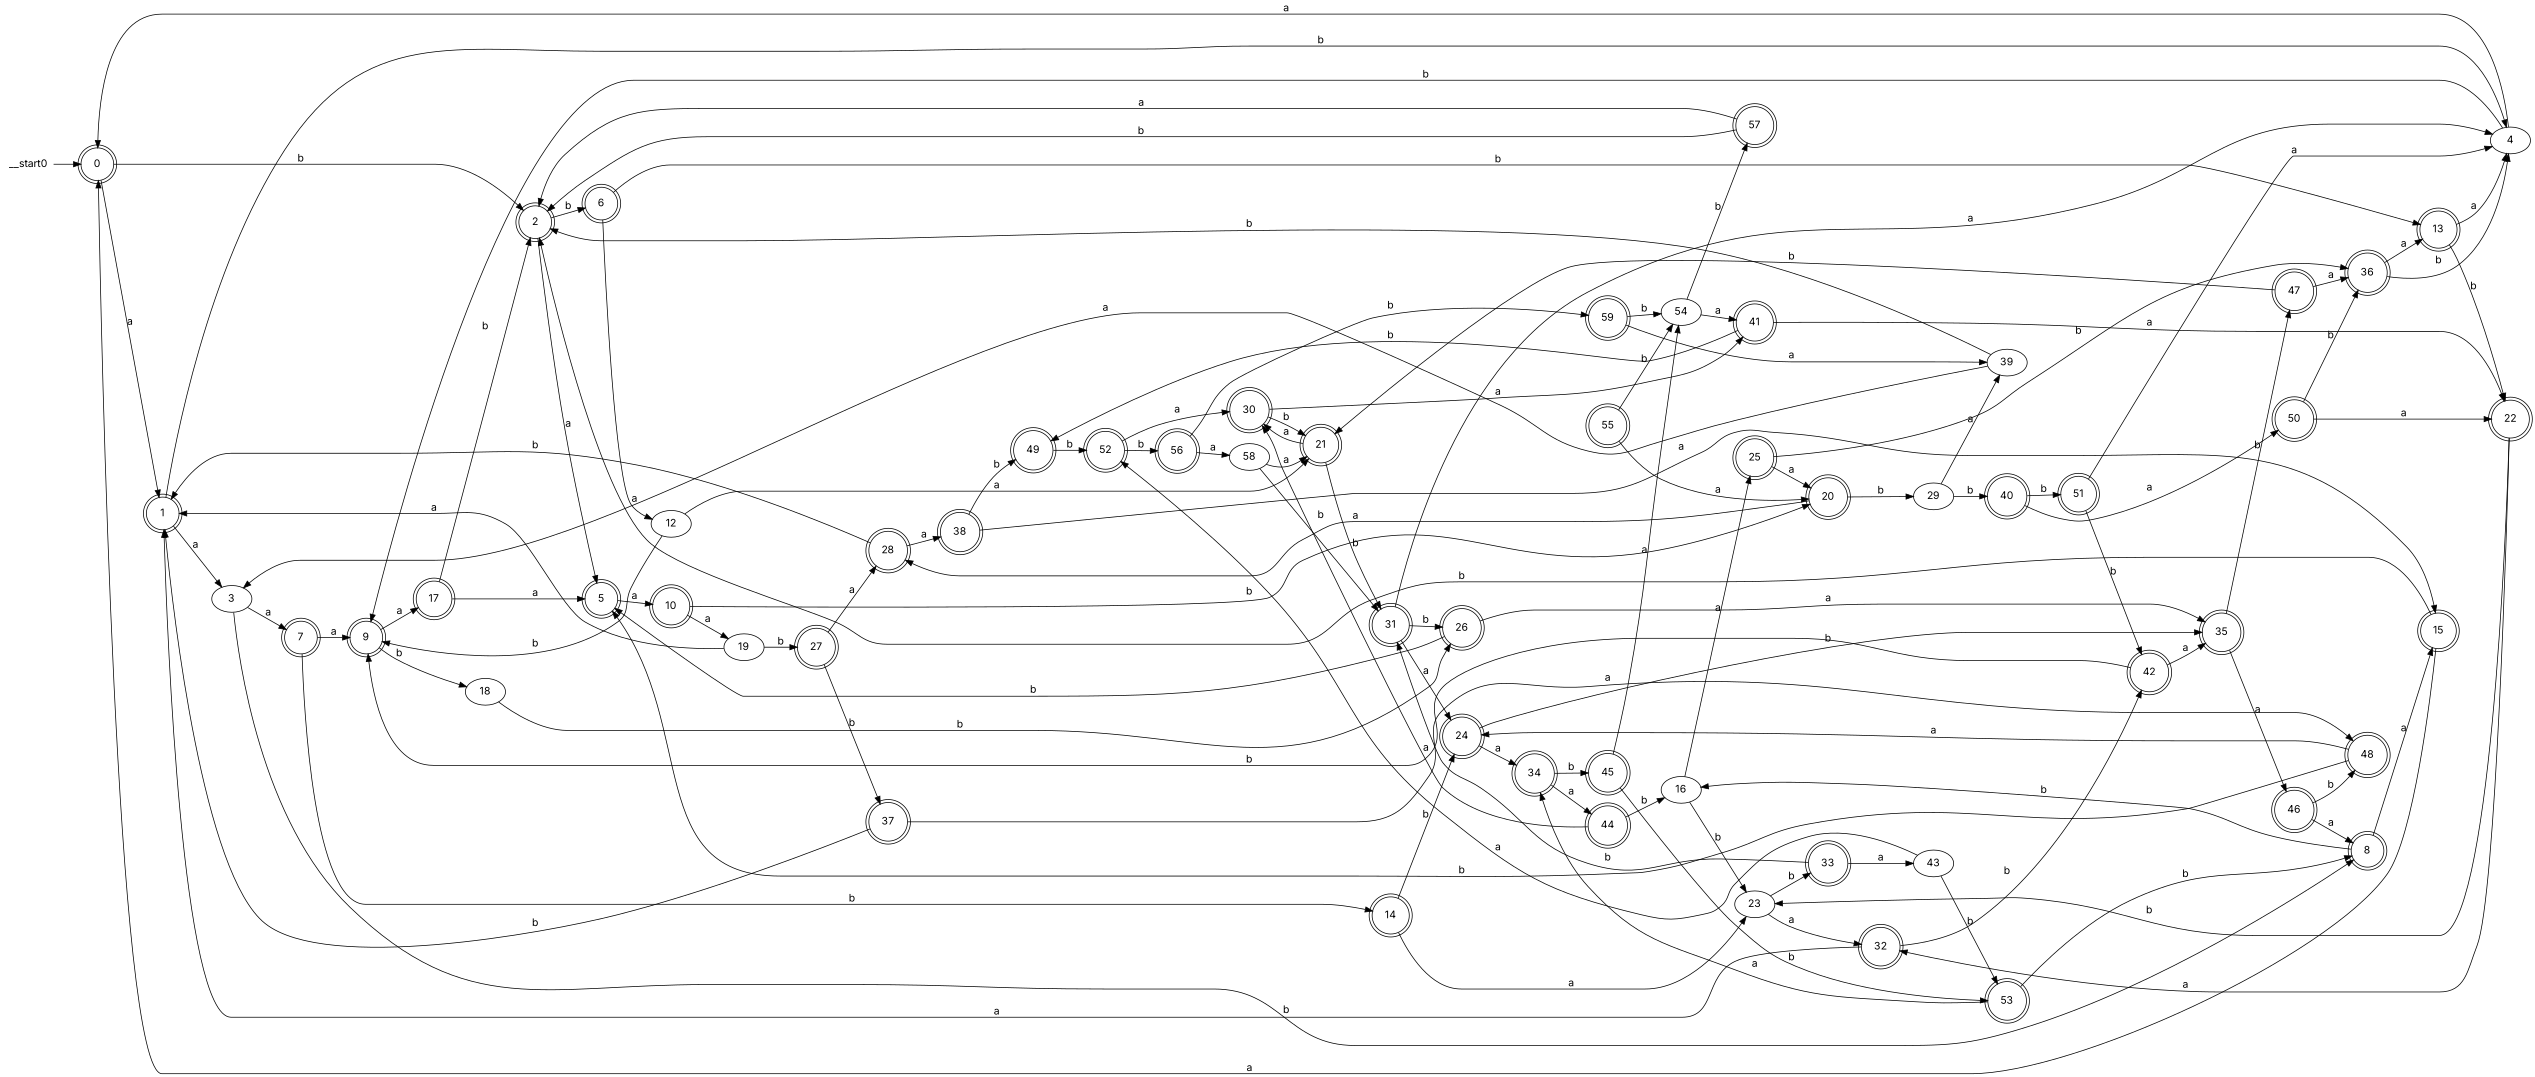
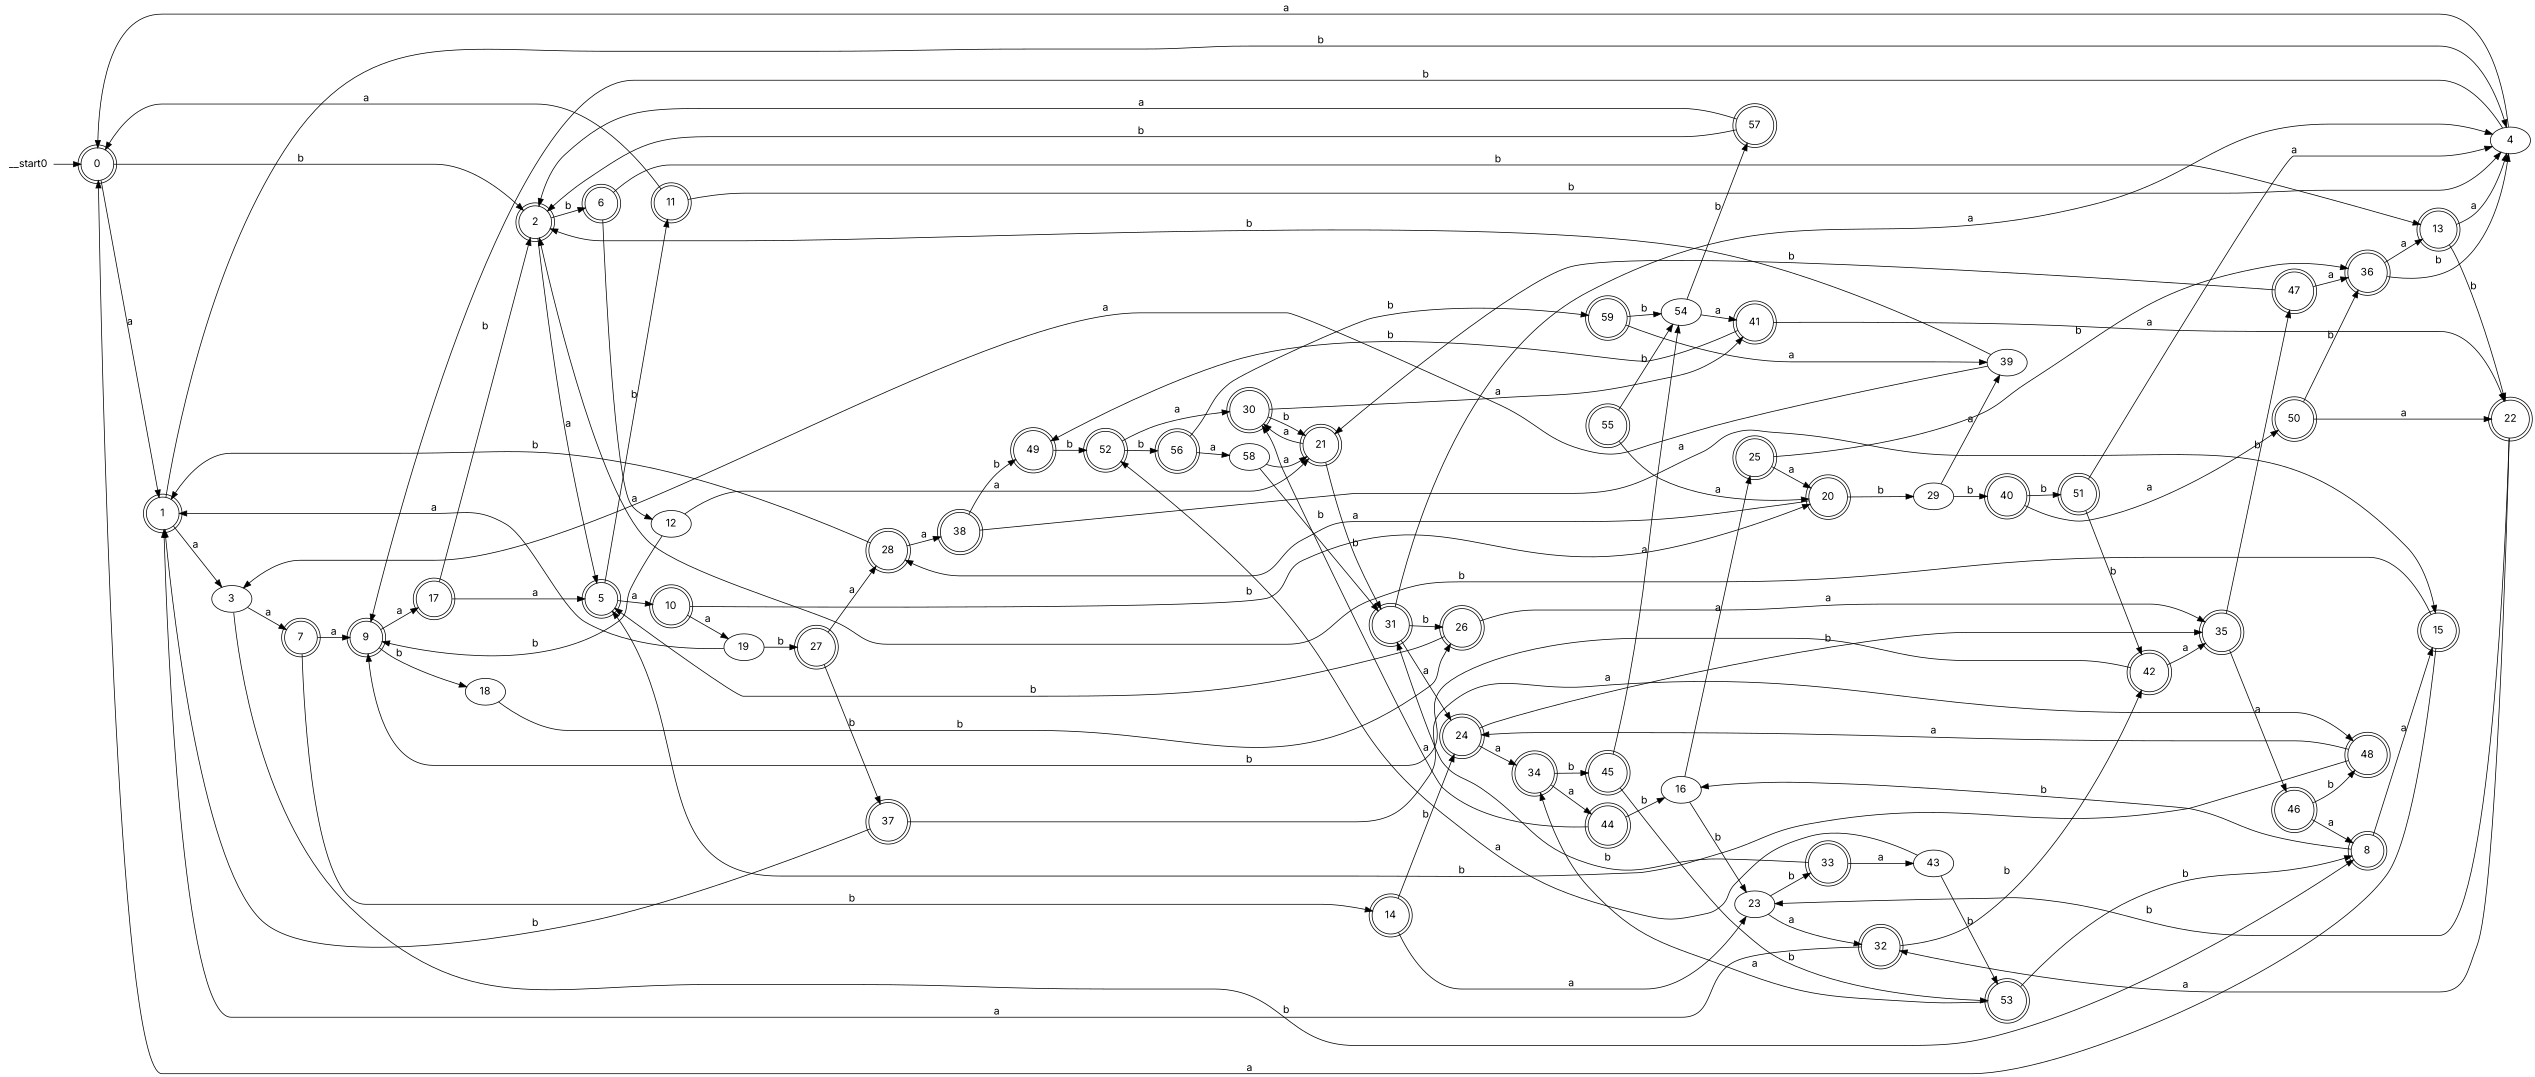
node "11": added
